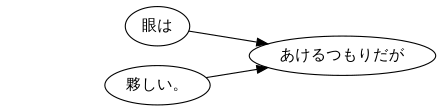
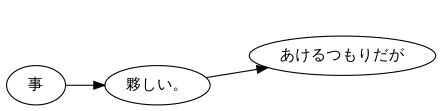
node "眼は": removed
node "事": added
